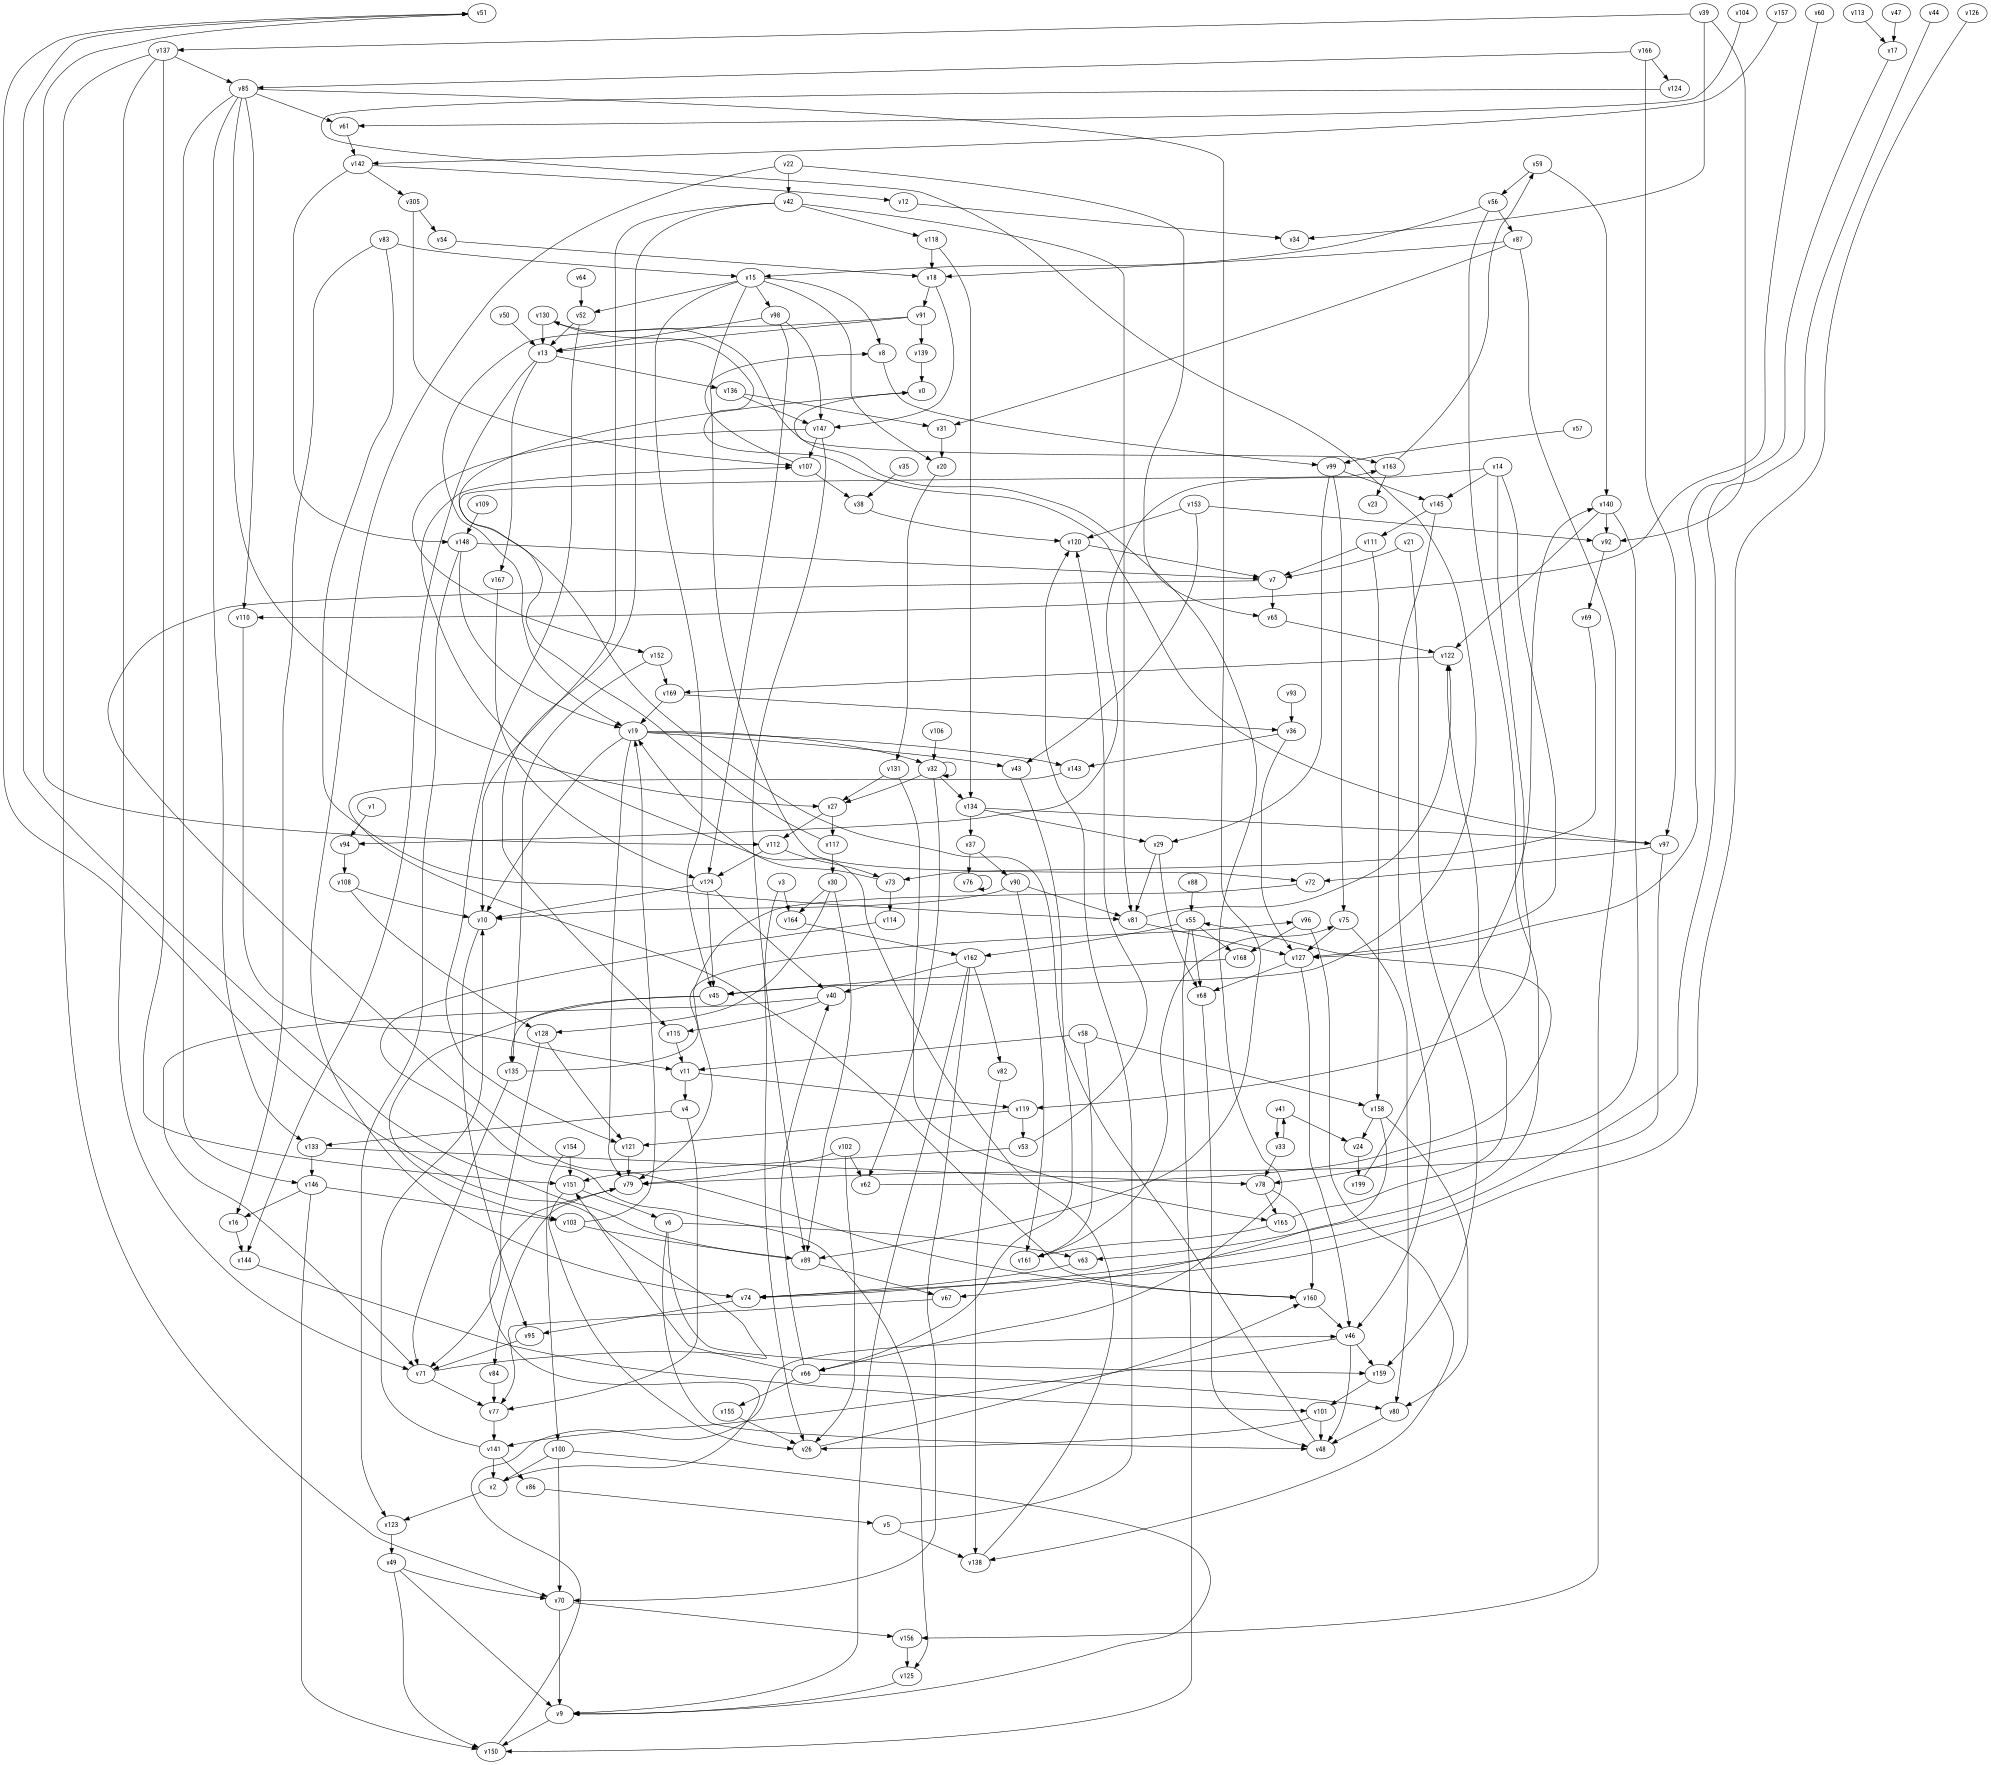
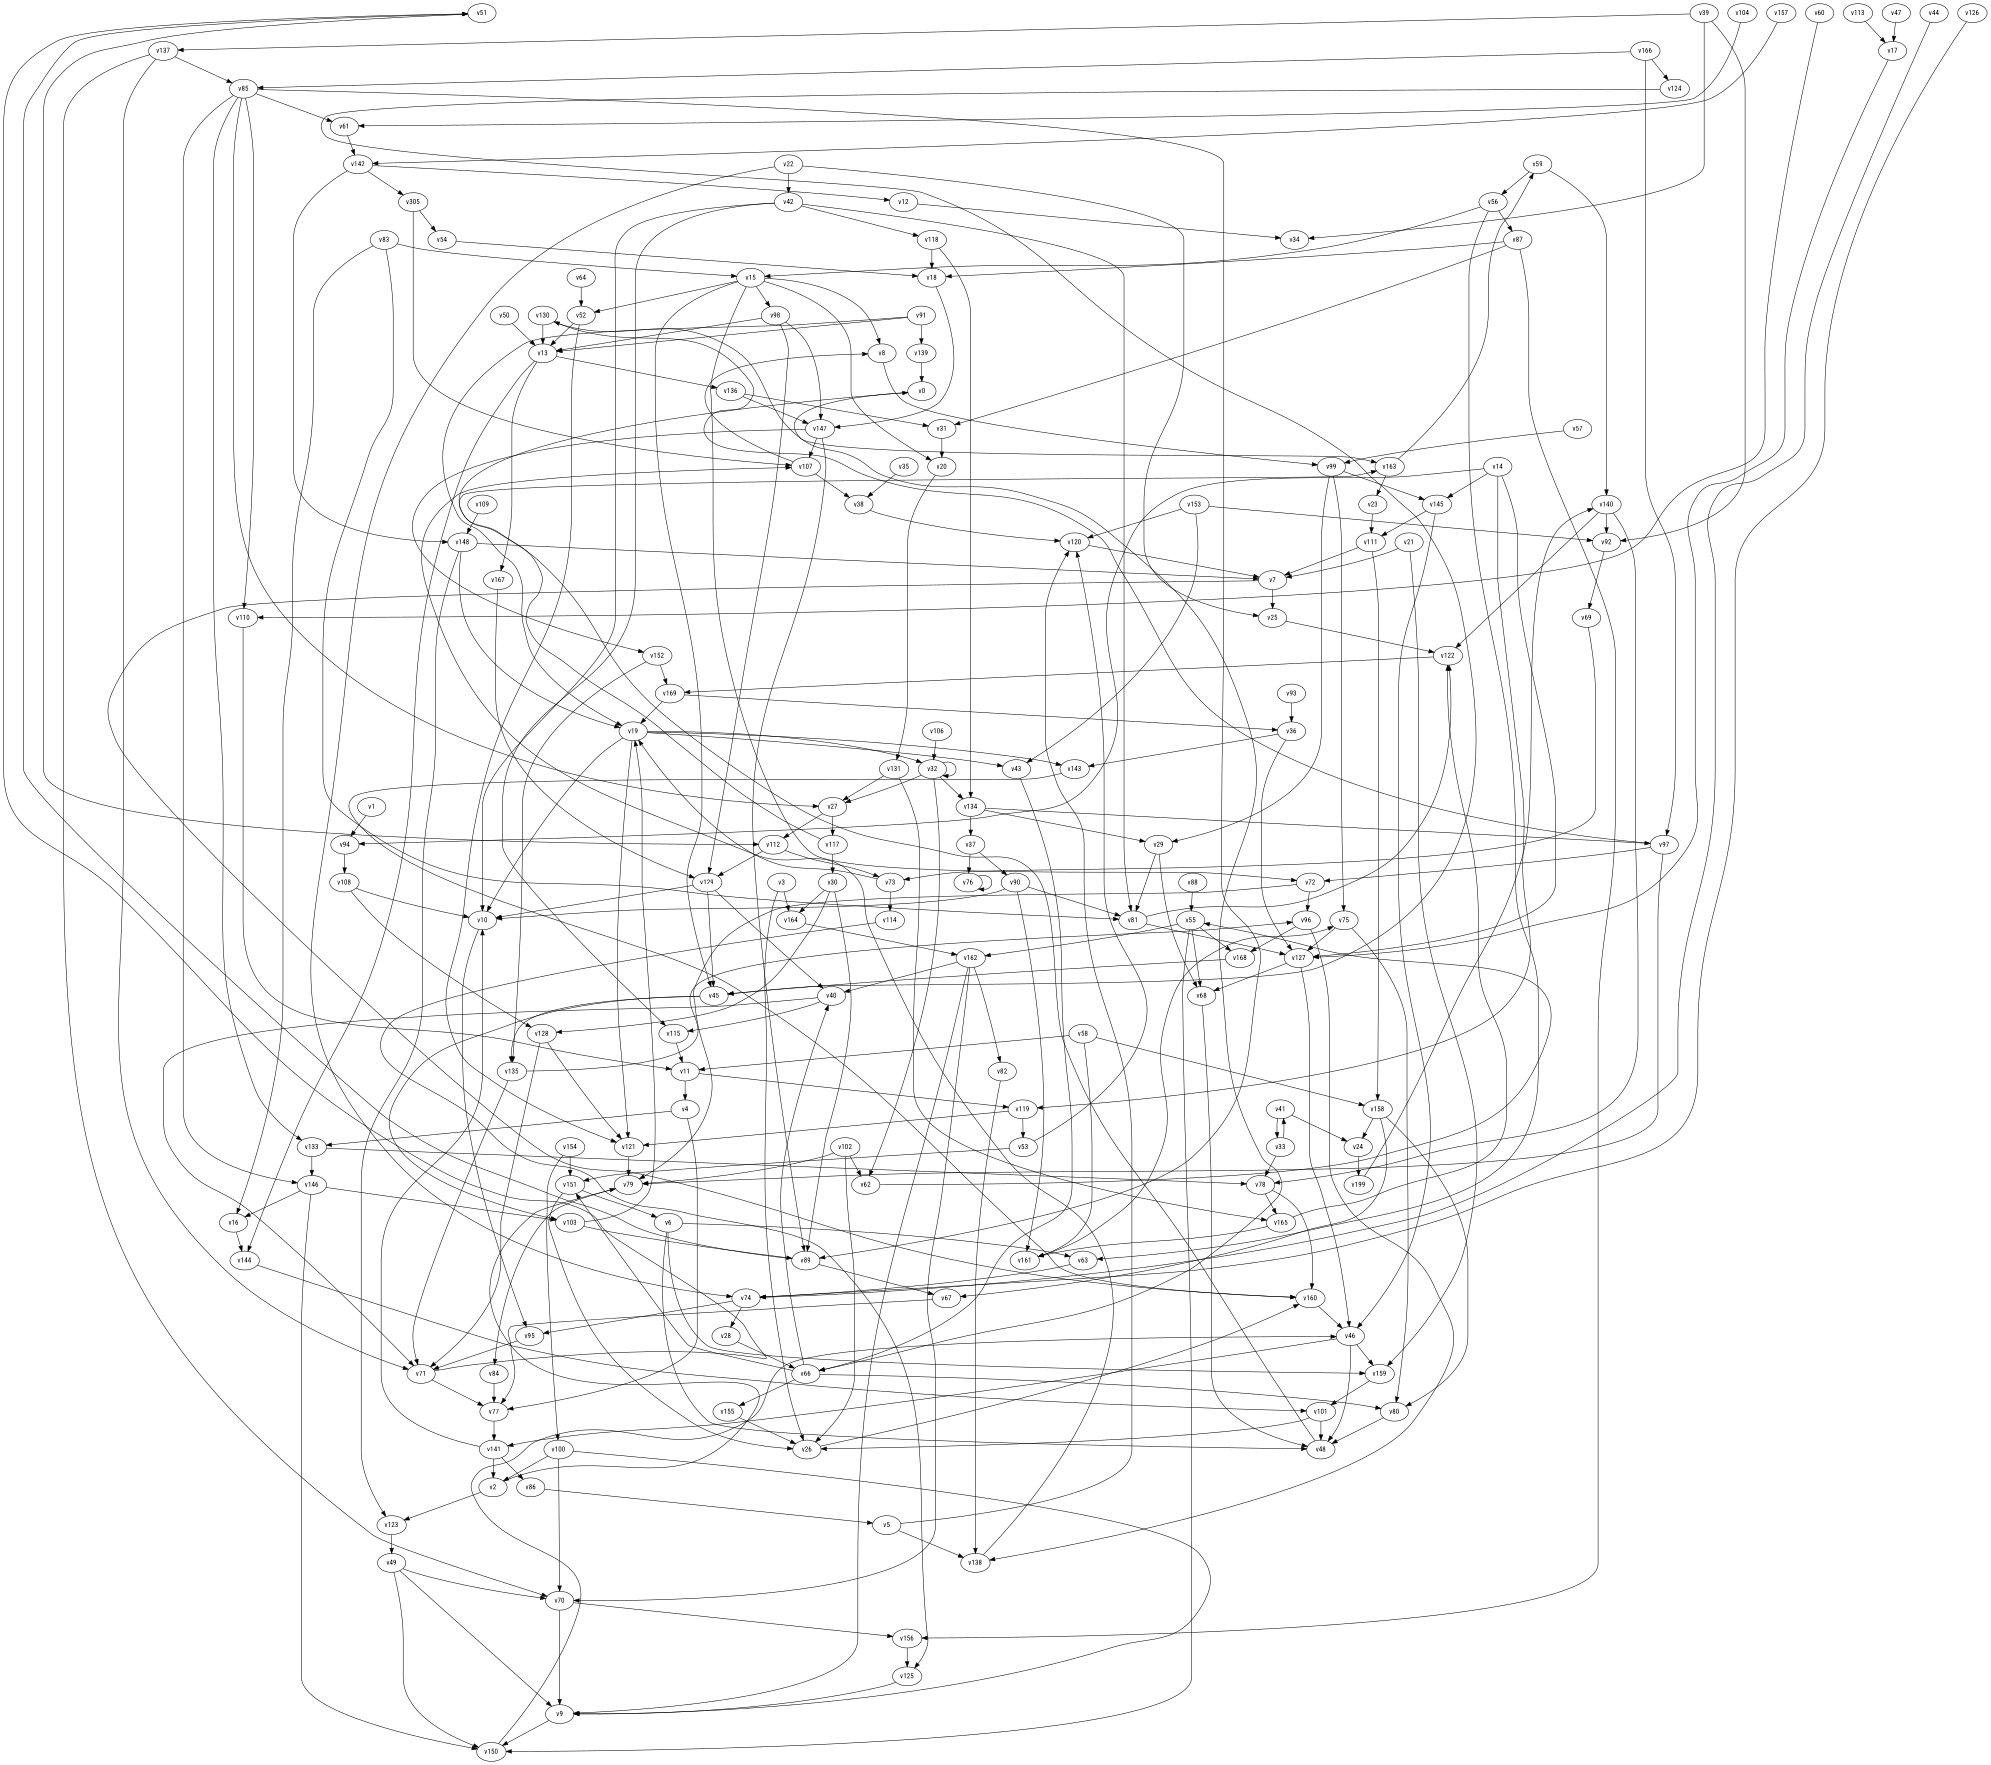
edge "v18" -> "v91": removed
edge "v23" -> "v111": added
node "v65": label "v65" -> "v25"
edge "v137" -> "v151": removed
edge "v72" -> "v96": added
edge "v19" -> "v79": now "v19" -> "v121"
node "v28": added
